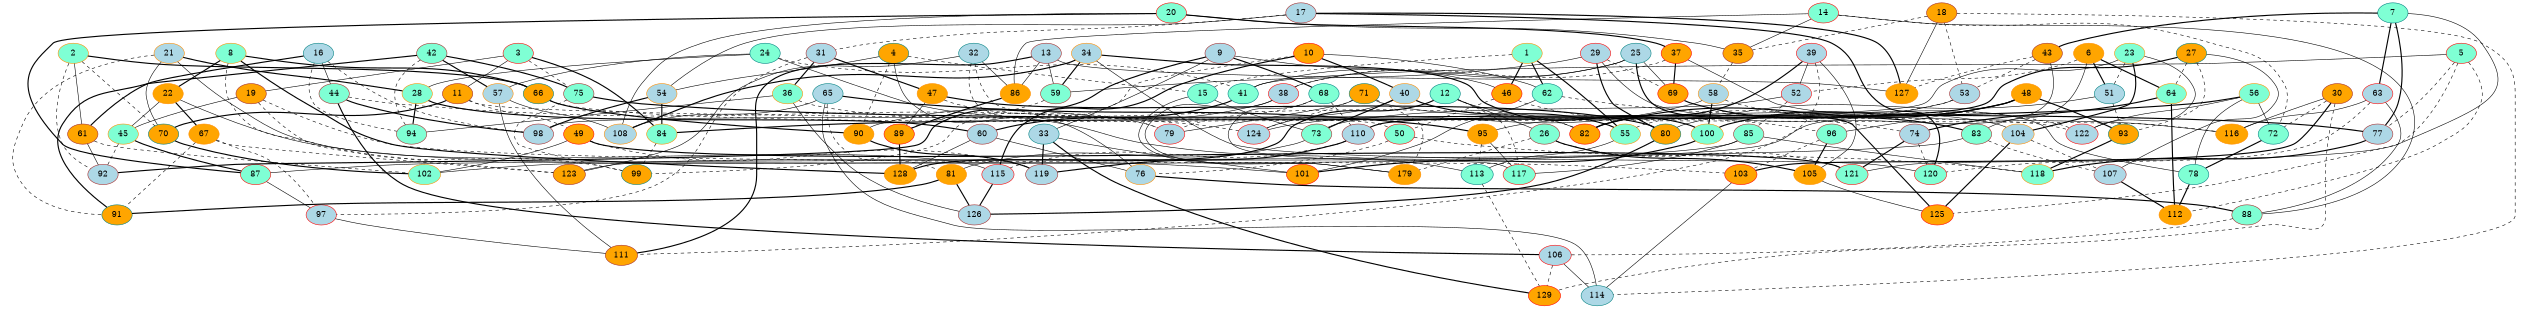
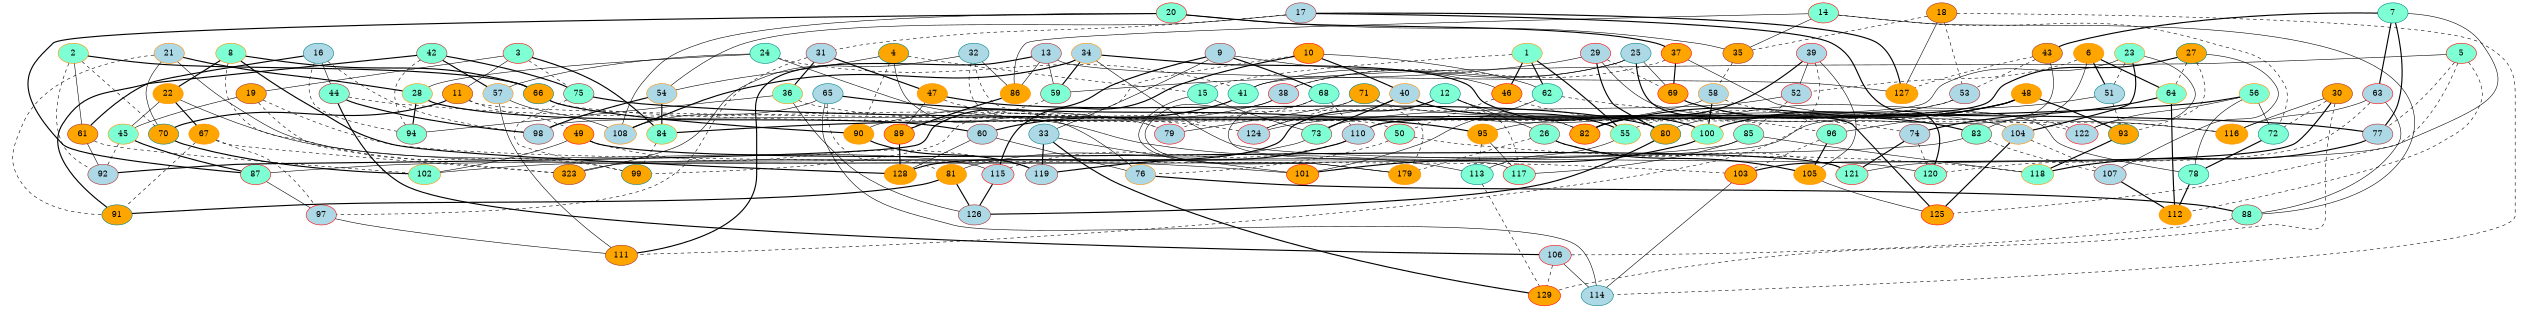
node "123": label "123" -> "323"
